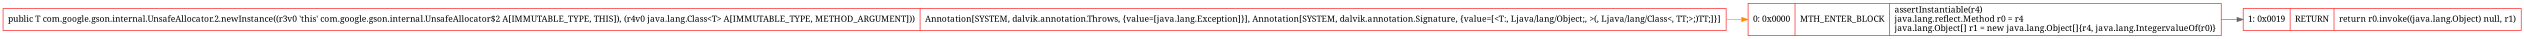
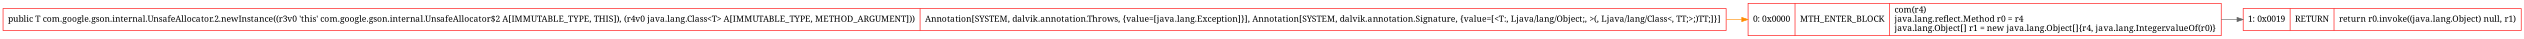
node "0: 0x0000": text "assertInstantiable(r4)" -> "com(r4)"
